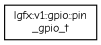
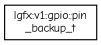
node "lgfx::v1::gpio::pin _gpio_t": label "lgfx::v1::gpio::pin _gpio_t" -> "lgfx::v1::gpio::pin _backup_t"
